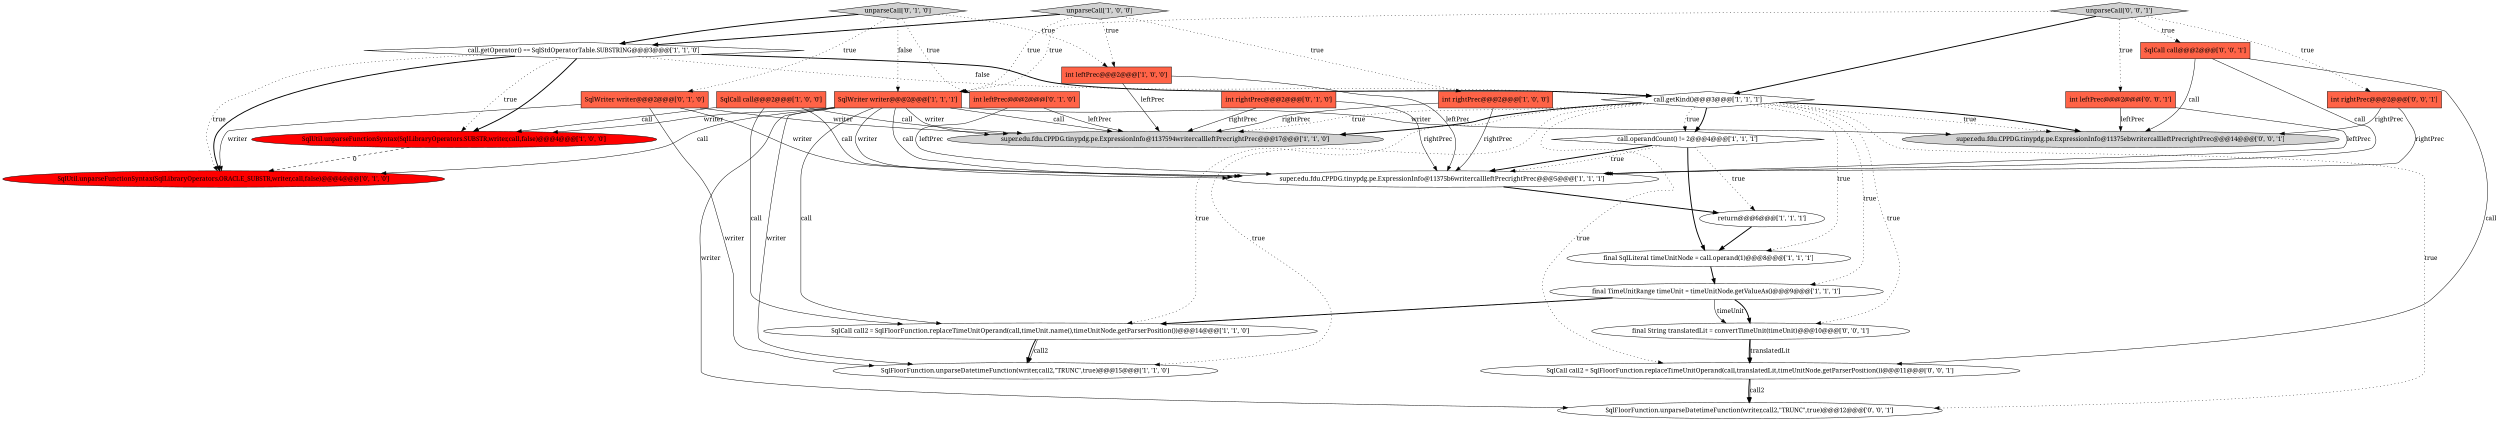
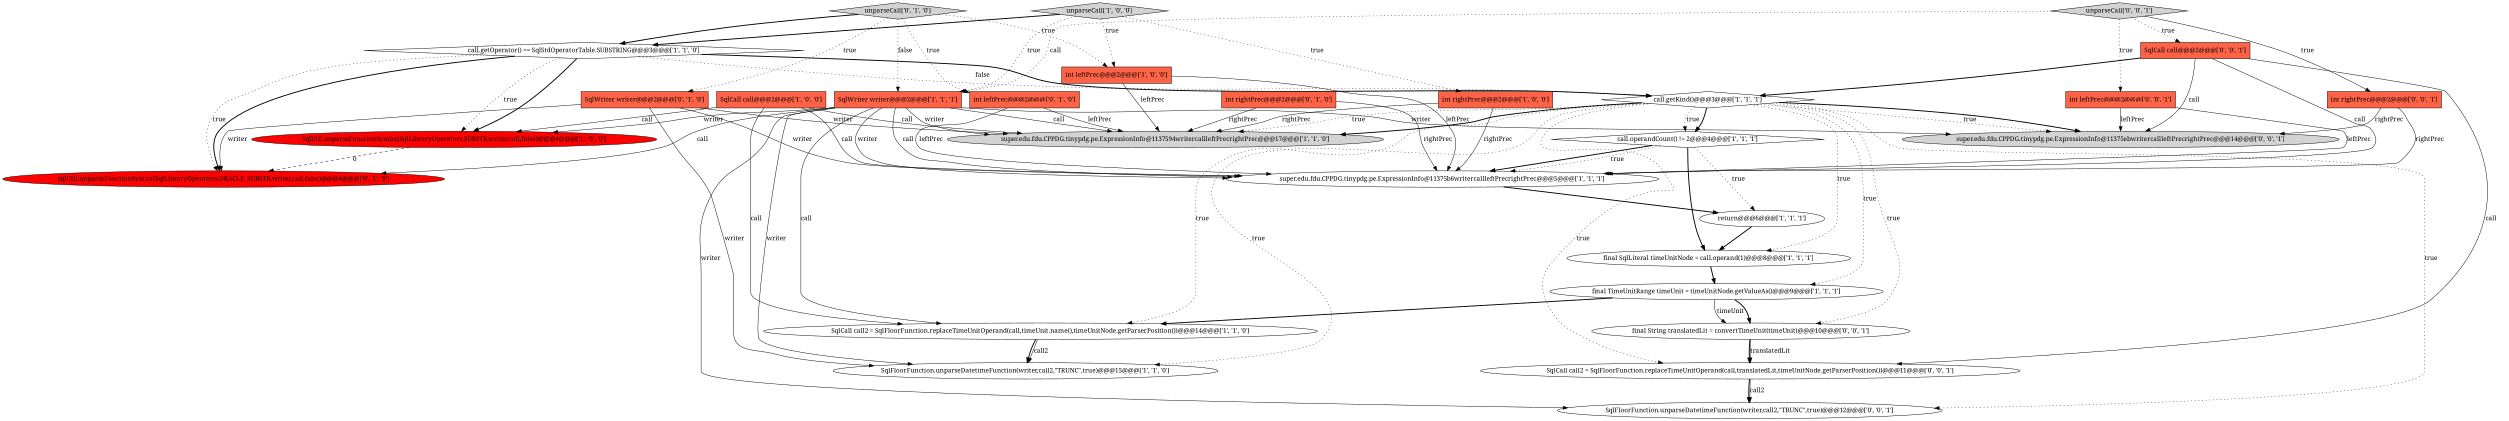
edge "unparseCall['0', '0', '1']" -> "int rightPrec@@@2@@@['0', '0', '1']": style dotted -> solid
edge "unparseCall['0', '0', '1']" -> "SqlWriter writer@@@2@@@['1', '1', '1']": label "true" -> "call"
edge "unparseCall['0', '0', '1']" -> "call.getKind()@@@3@@@['1', '1', '1']": now "SqlCall call@@@2@@@['0', '0', '1']" -> "call.getKind()@@@3@@@['1', '1', '1']"
